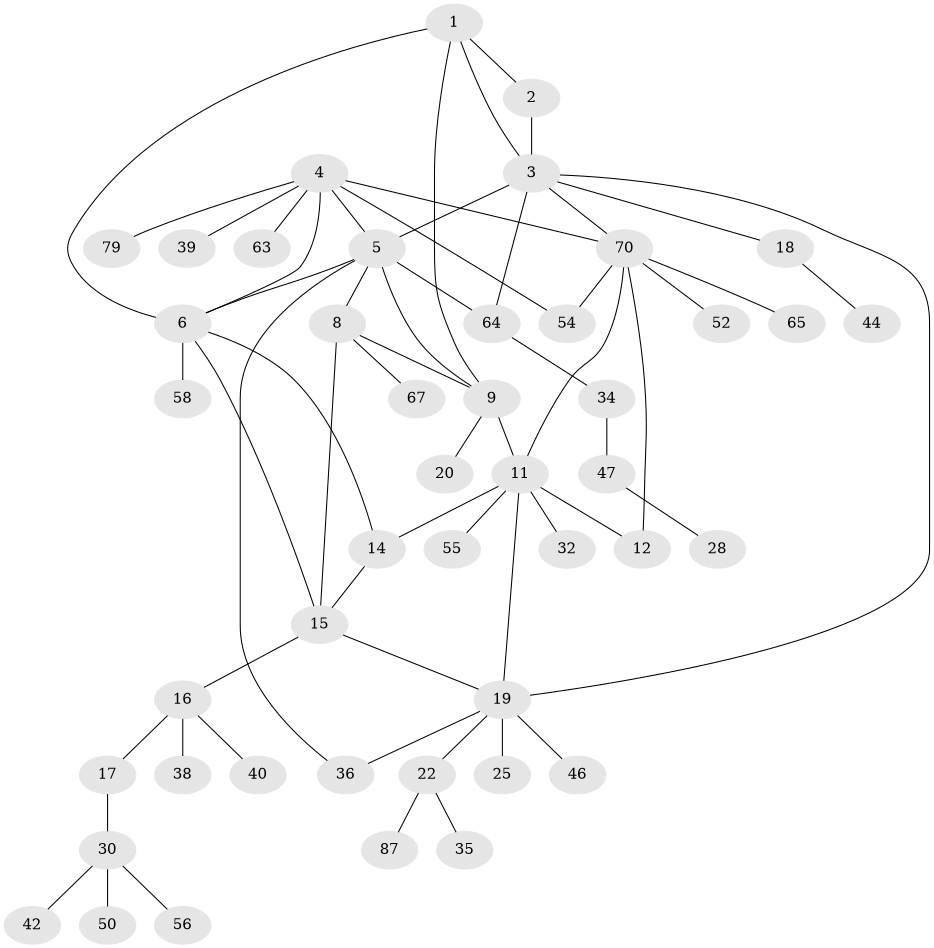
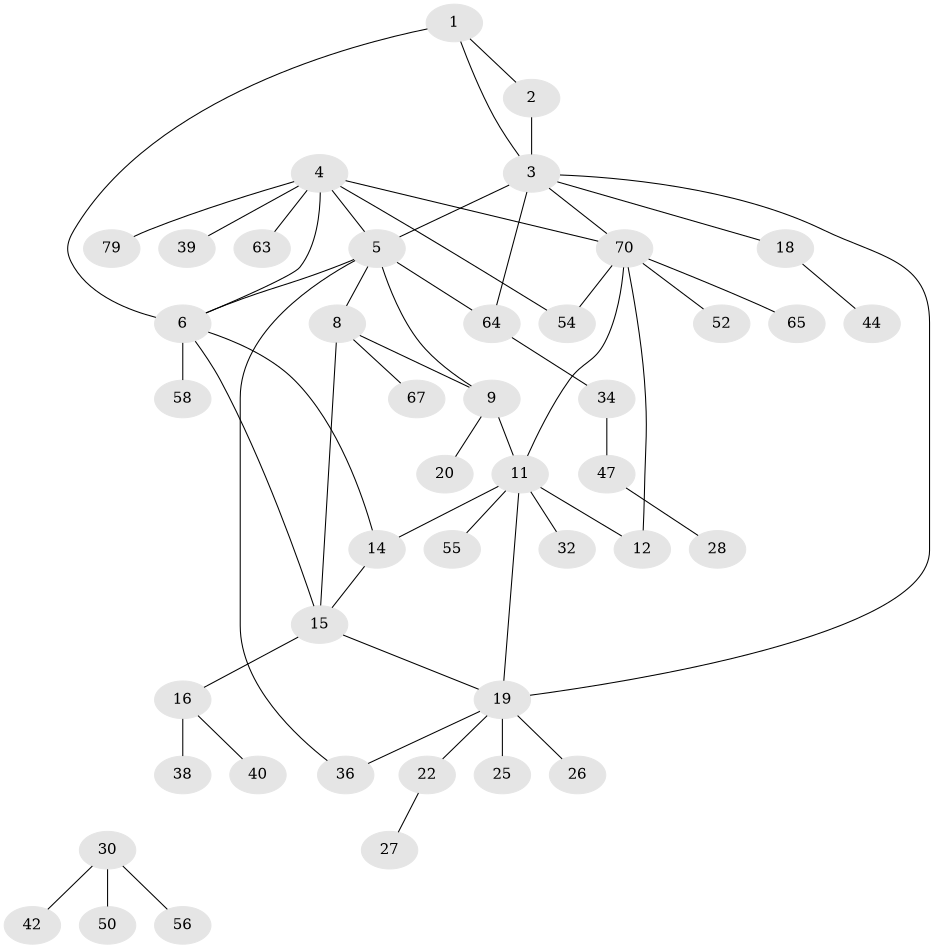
edge "1" -- "9": removed
node "17": removed
node "46": label "46" -> "26"
node "87": label "87" -> "27"
node "35": removed
